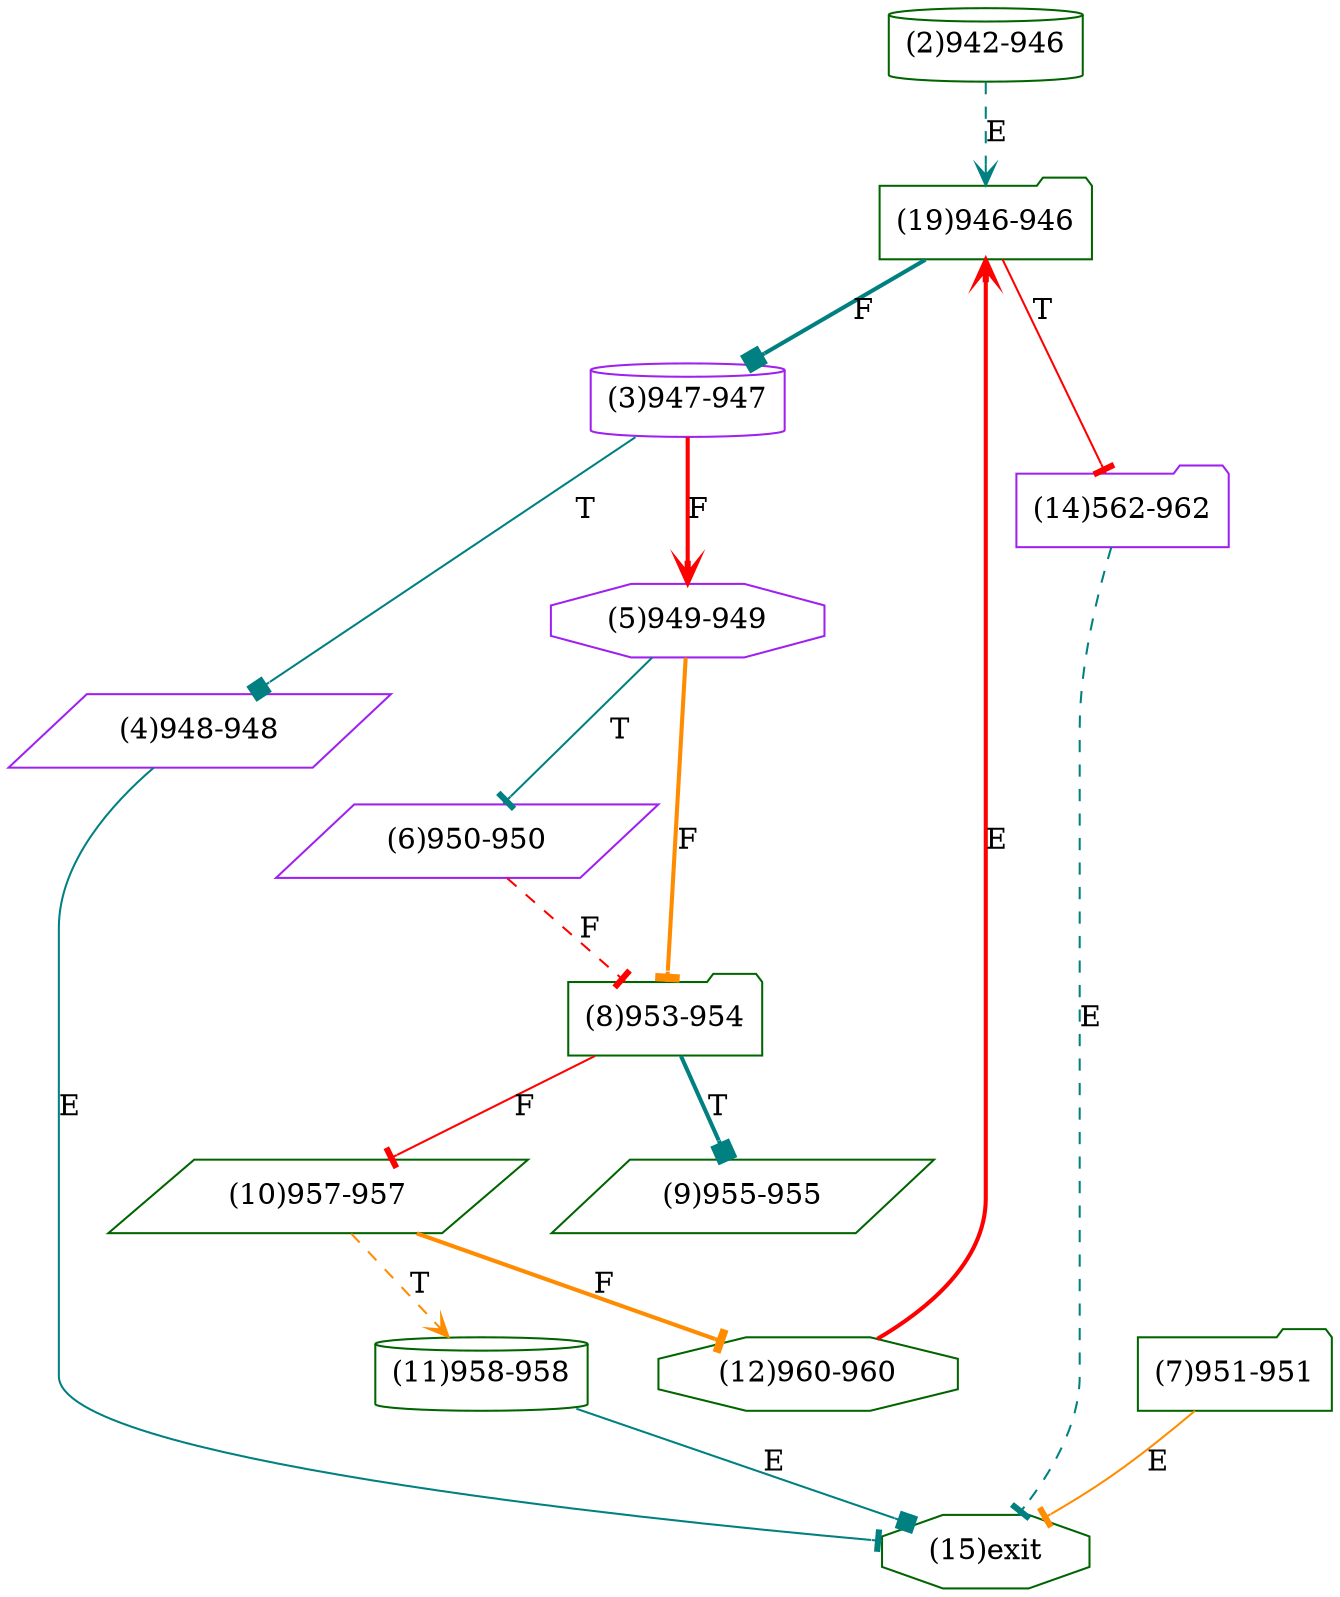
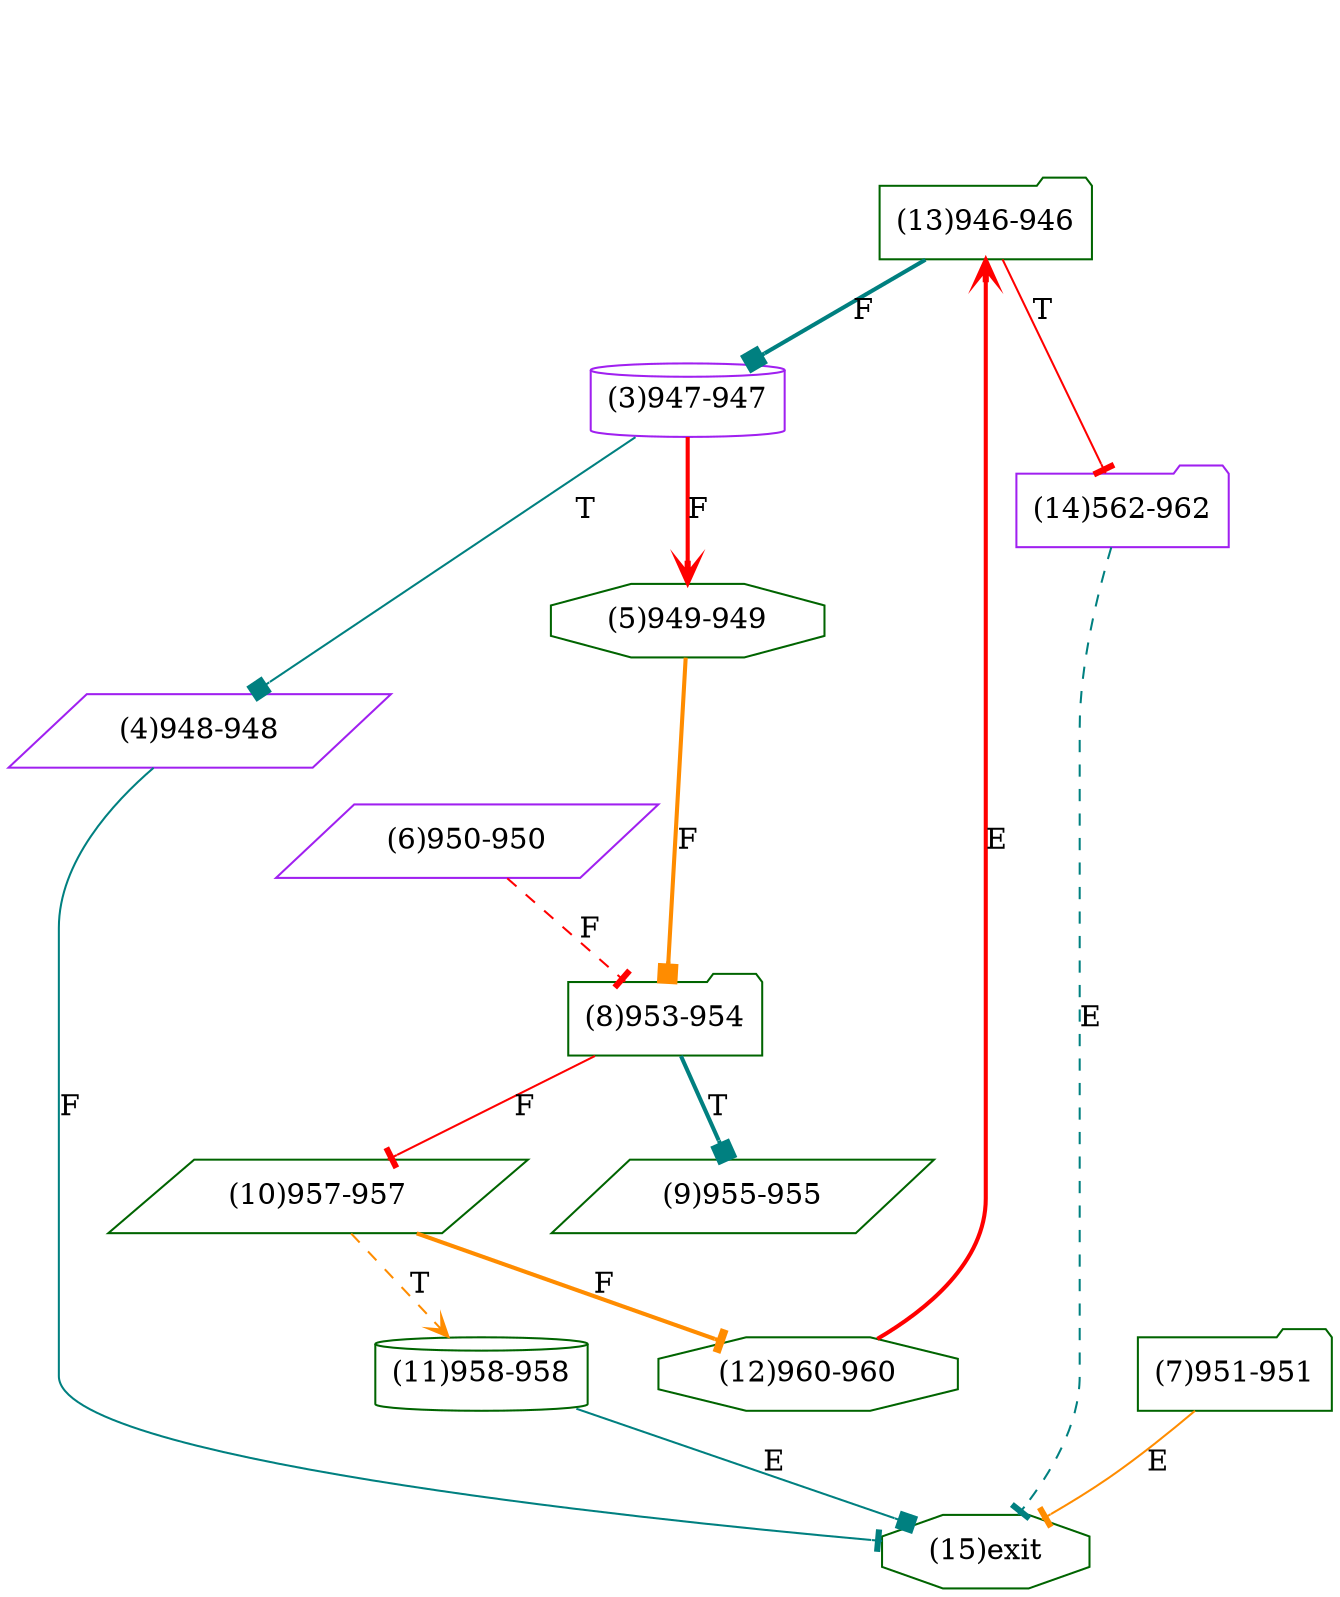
node "(2)942-946": removed
node "(19)946-946": label "(19)946-946" -> "(13)946-946"
node "(5)949-949": color purple -> darkgreen
edge "(5)949-949" -> "(6)950-950": removed, label "T"
edge "(5)949-949" -> "(8)953-954": arrowhead tee -> box
edge "(4)948-948" -> "(15)exit": label "E" -> "F"
